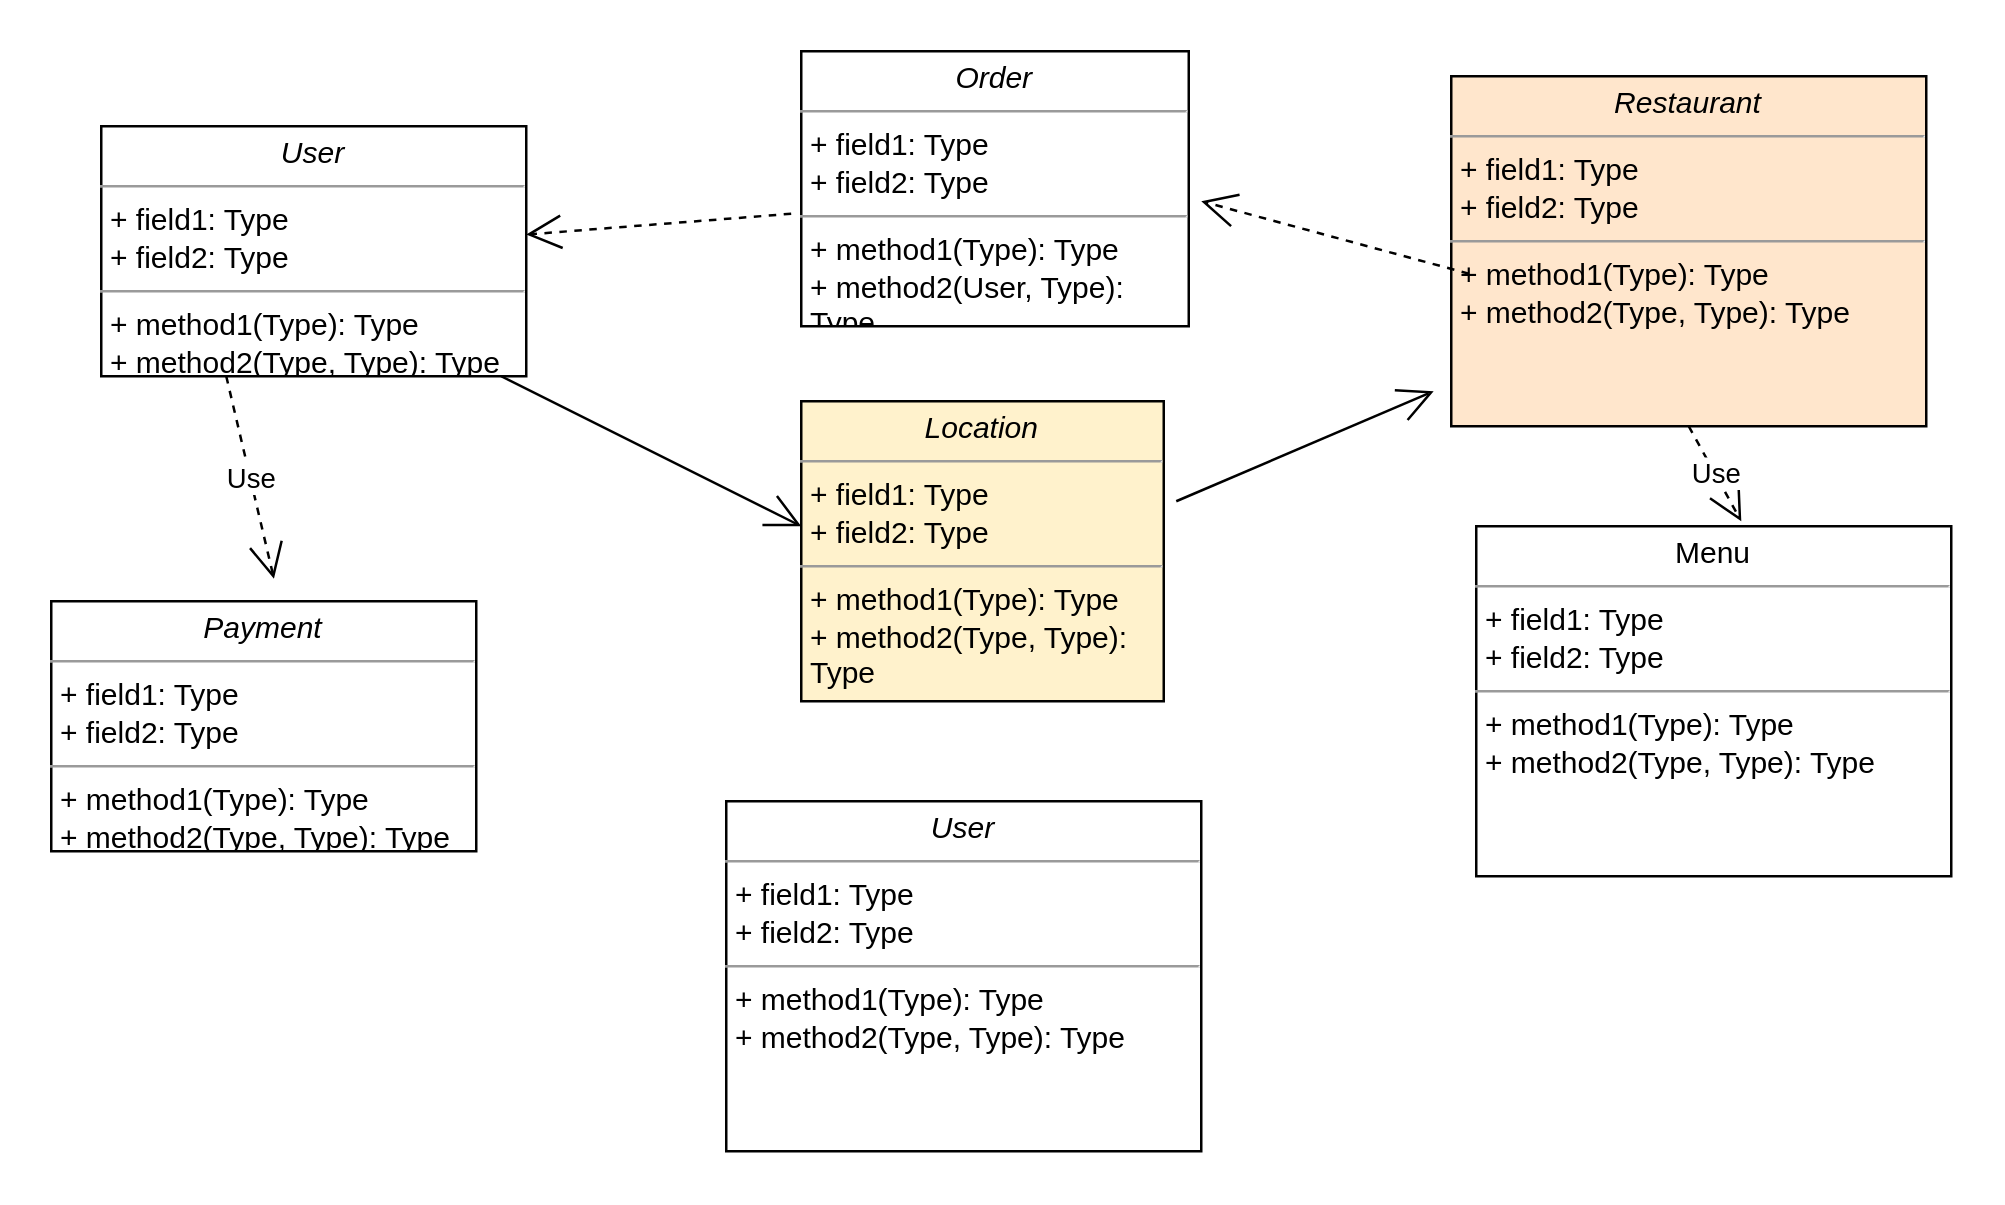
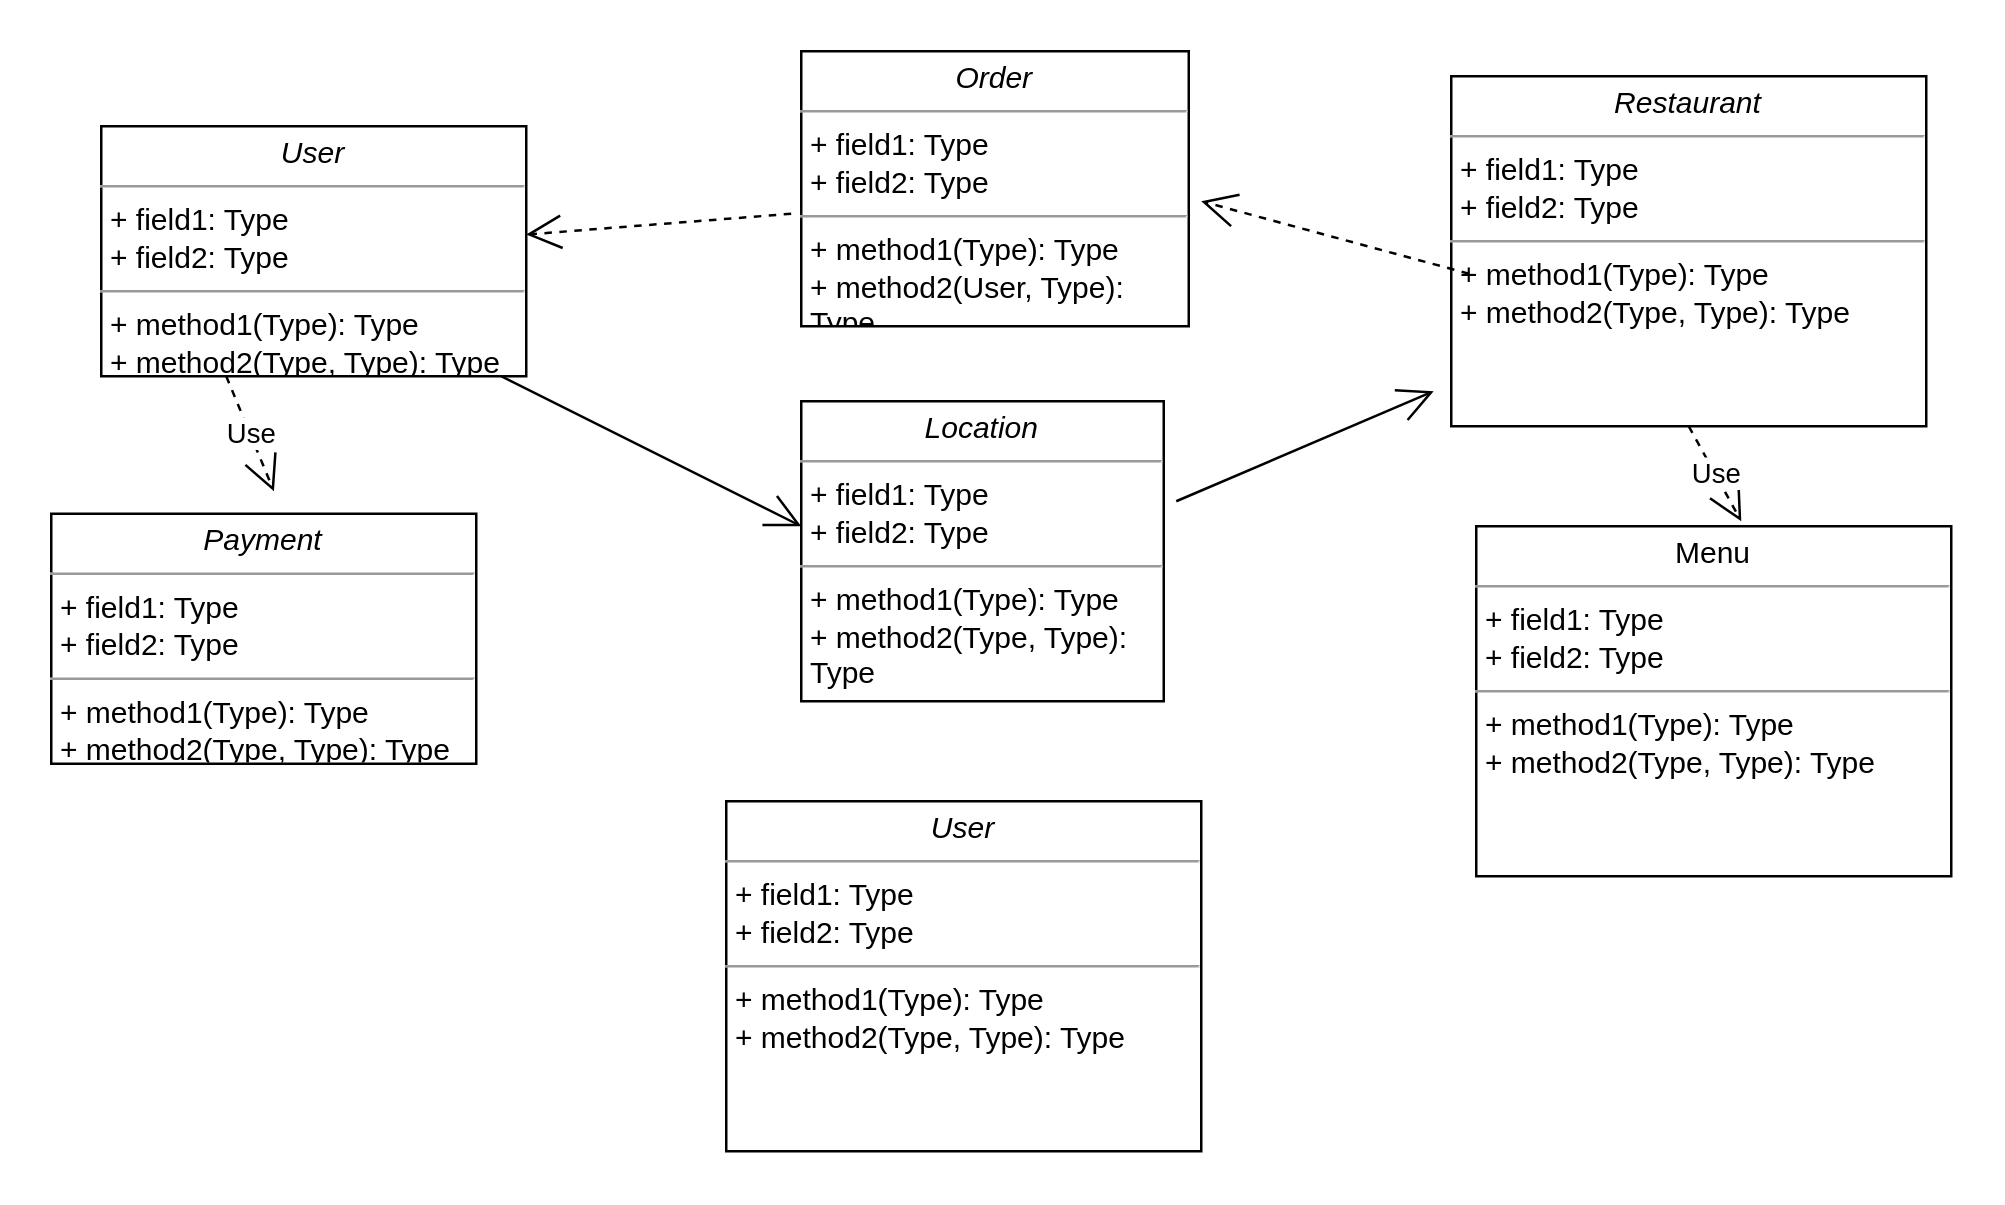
node "Restaurant + field1: Type + field2: Type + method1(Type): Type + method2(Type, Type): Type": fillcolor #ffe6cc -> #ffffff
node "Location + field1: Type + field2: Type + method1(Type): Type + method2(Type, Type): Type": fillcolor #fff2cc -> #ffffff
node "Payment + field1: Type + field2: Type + method1(Type): Type + method2(Type, Type): Type": moved (264, 726) -> (264, 639)
